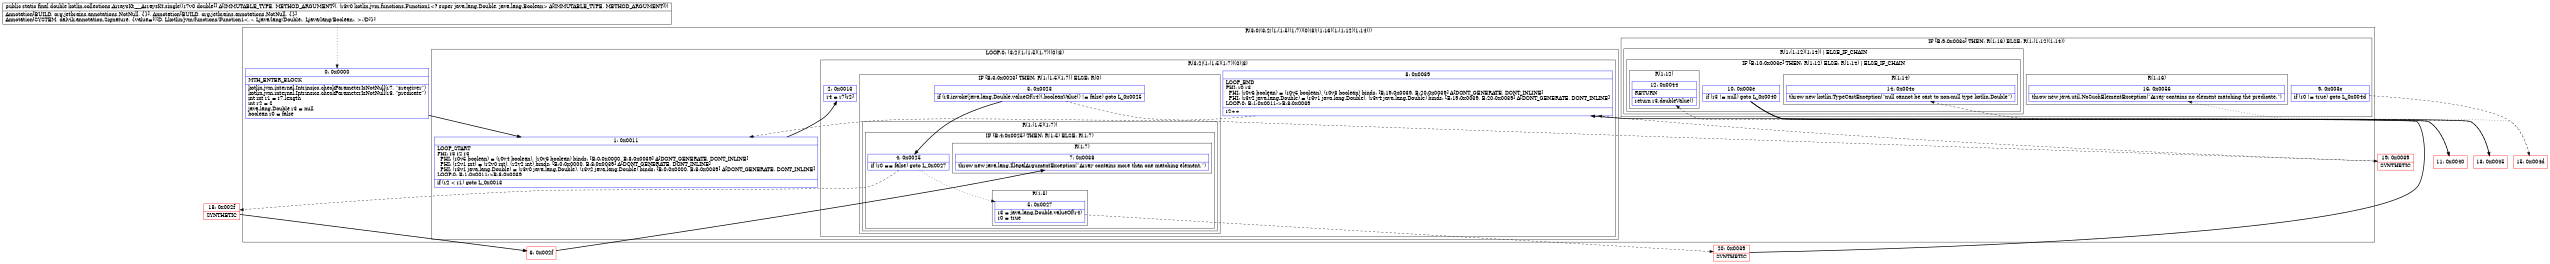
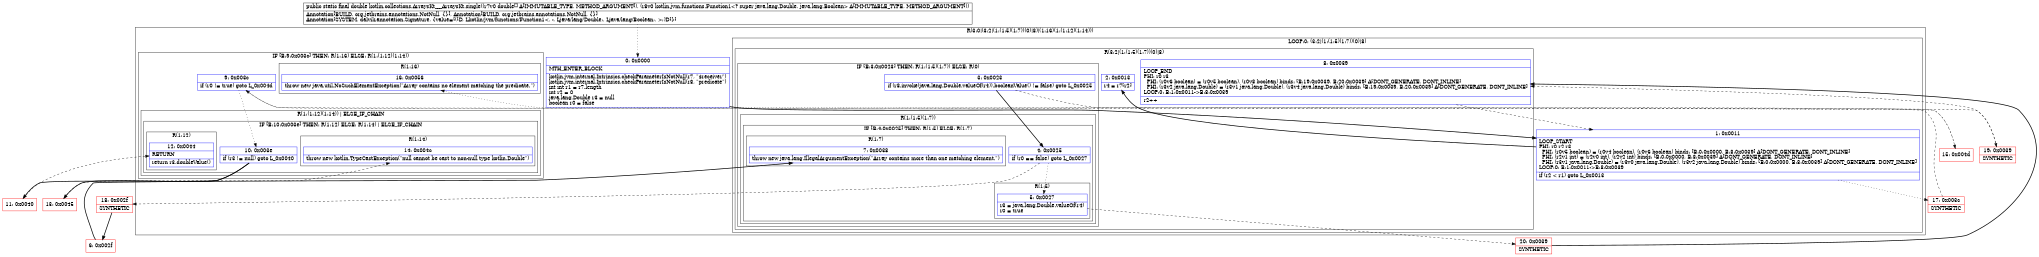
edge "9: 0x003c" -> "10: 0x003e": added
node "1: 0x0011": text "PHI: r3 r2 r3" -> "PHI: r0 r2 r3"
node "17: 0x003c": added
